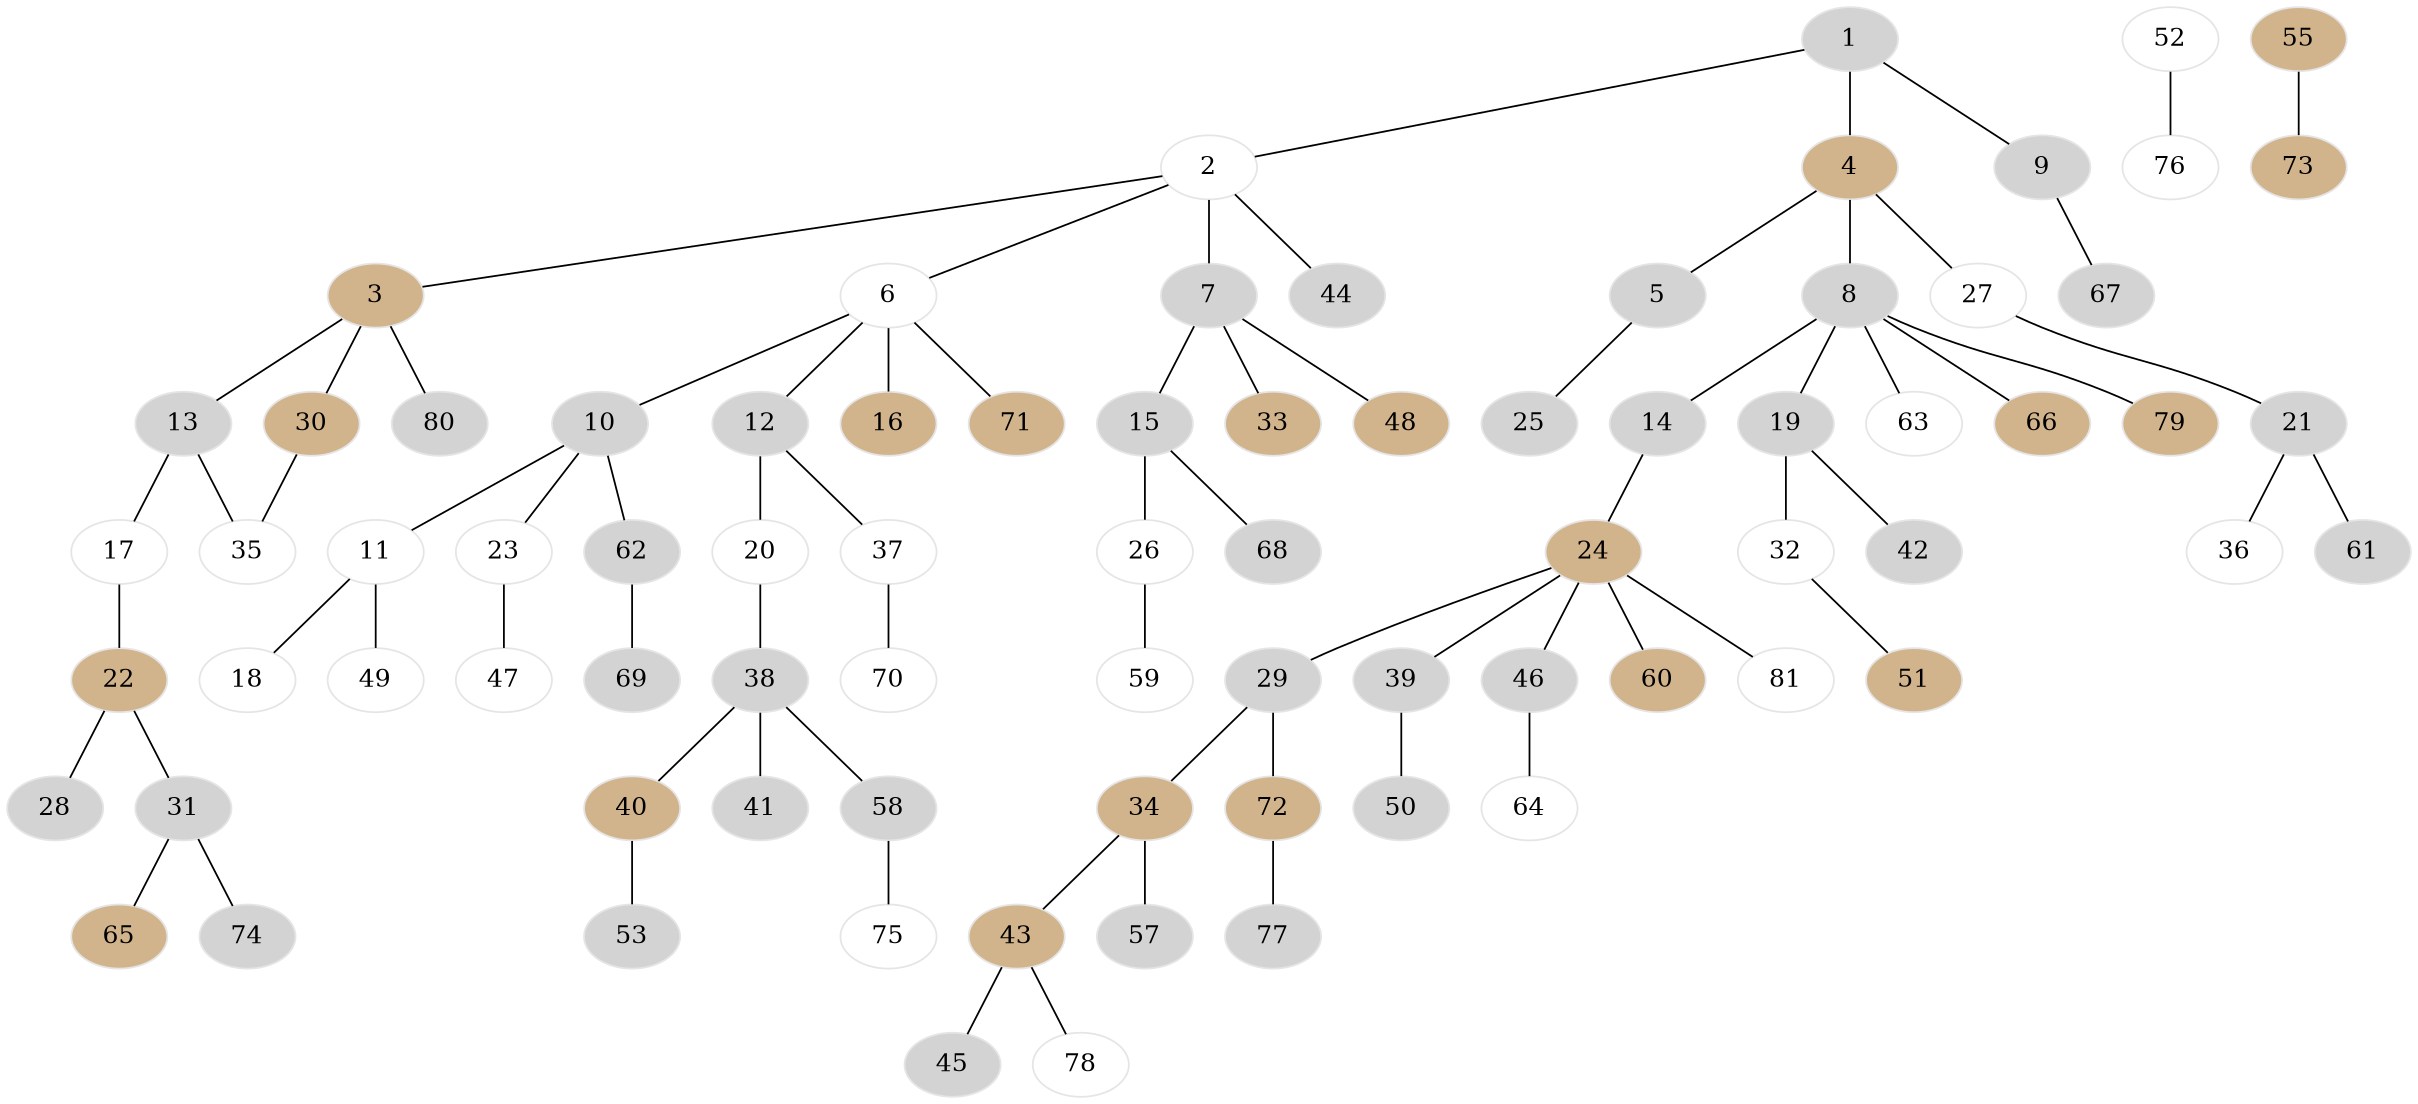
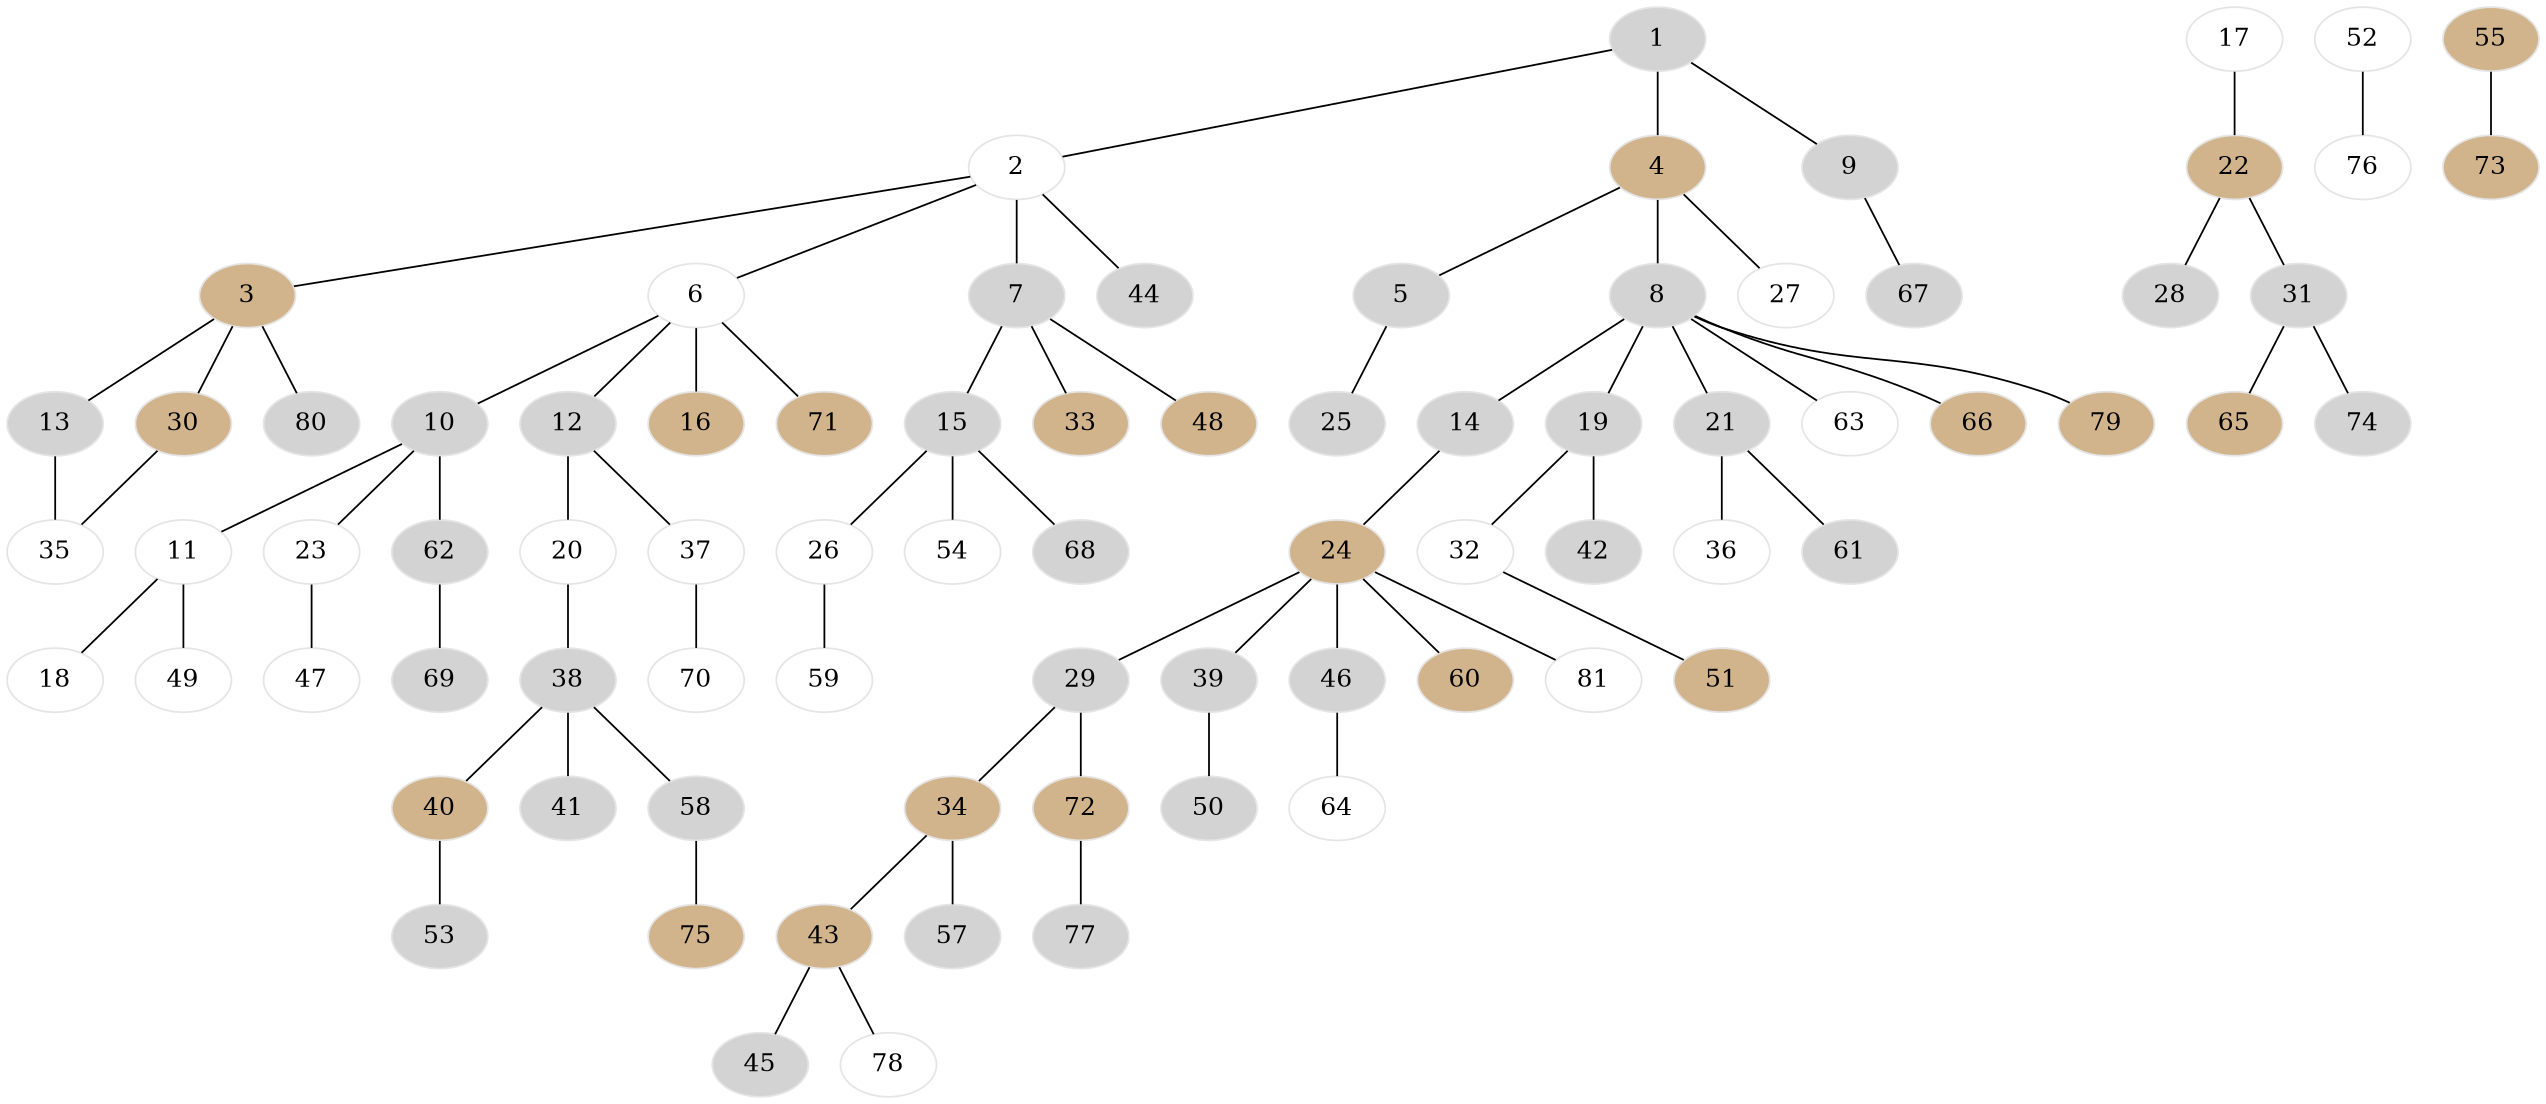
edge "27" -- "21": now "8" -- "21"
edge "13" -- "17": removed
node "54": added
node "75": fillcolor white -> tan
